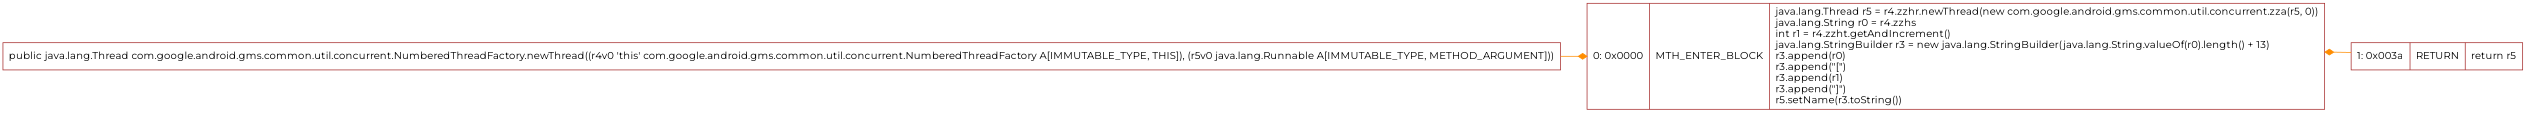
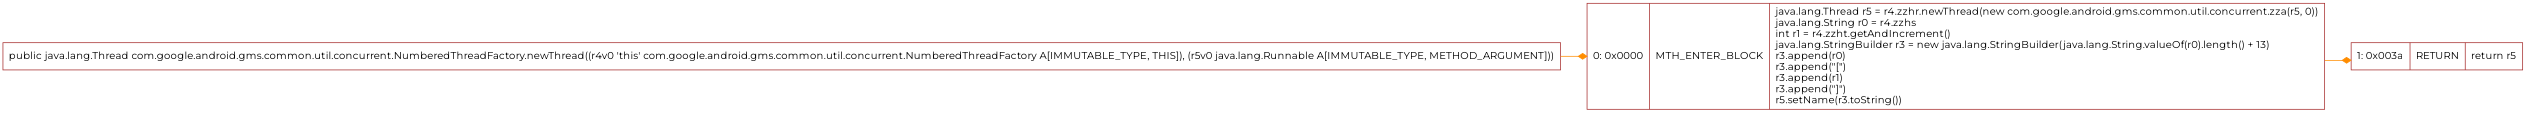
edge "1: 0x003a" -> "0: 0x0000": reversed
